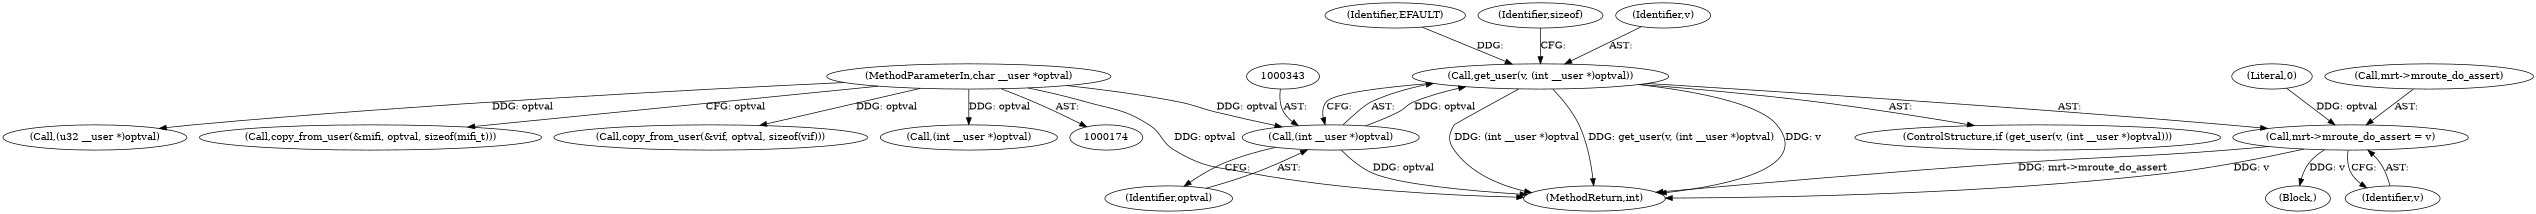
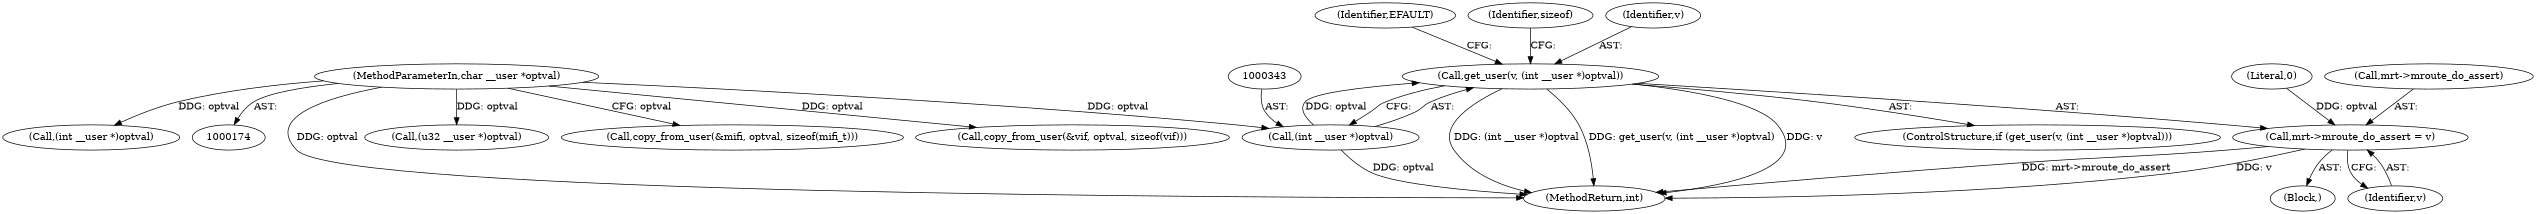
edge "(Identifier,EFAULT)" -> "(Call,get_user(v, (int __user *)optval))": label "DDG: " -> "CFG: "
edge "(Call,mrt->mroute_do_assert = v)" -> "(Block,)": label "DDG: v" -> "AST: "
node "(Identifier,optval)": removed
